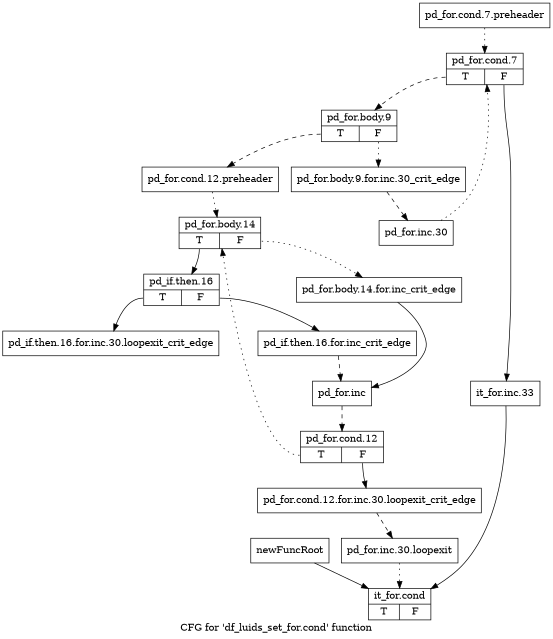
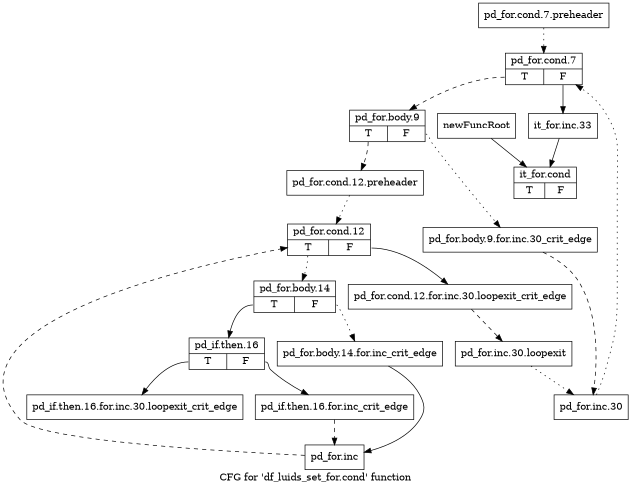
edge "pd_for.cond.12.preheader" -> "pd_for.body.14": now "pd_for.cond.12.preheader" -> "pd_for.cond.12"
edge "pd_for.inc.30.loopexit" -> "it_for.cond": now "pd_for.inc.30.loopexit" -> "pd_for.inc.30"
